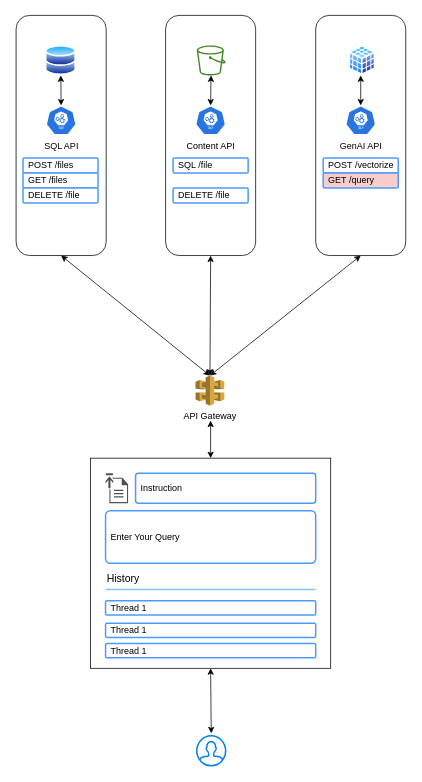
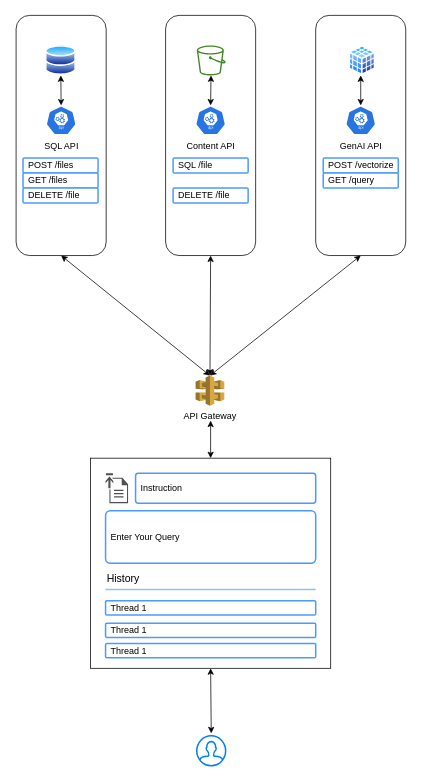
node "GET /query": fillcolor #f8cecc -> #ffffff
